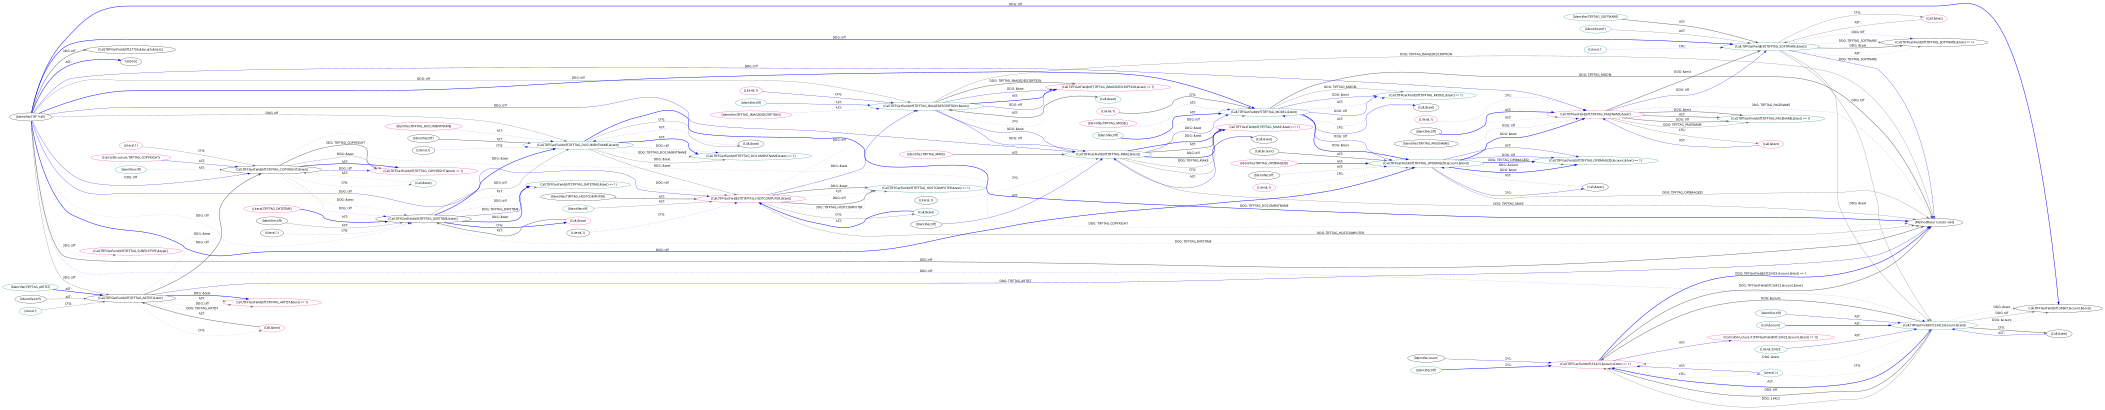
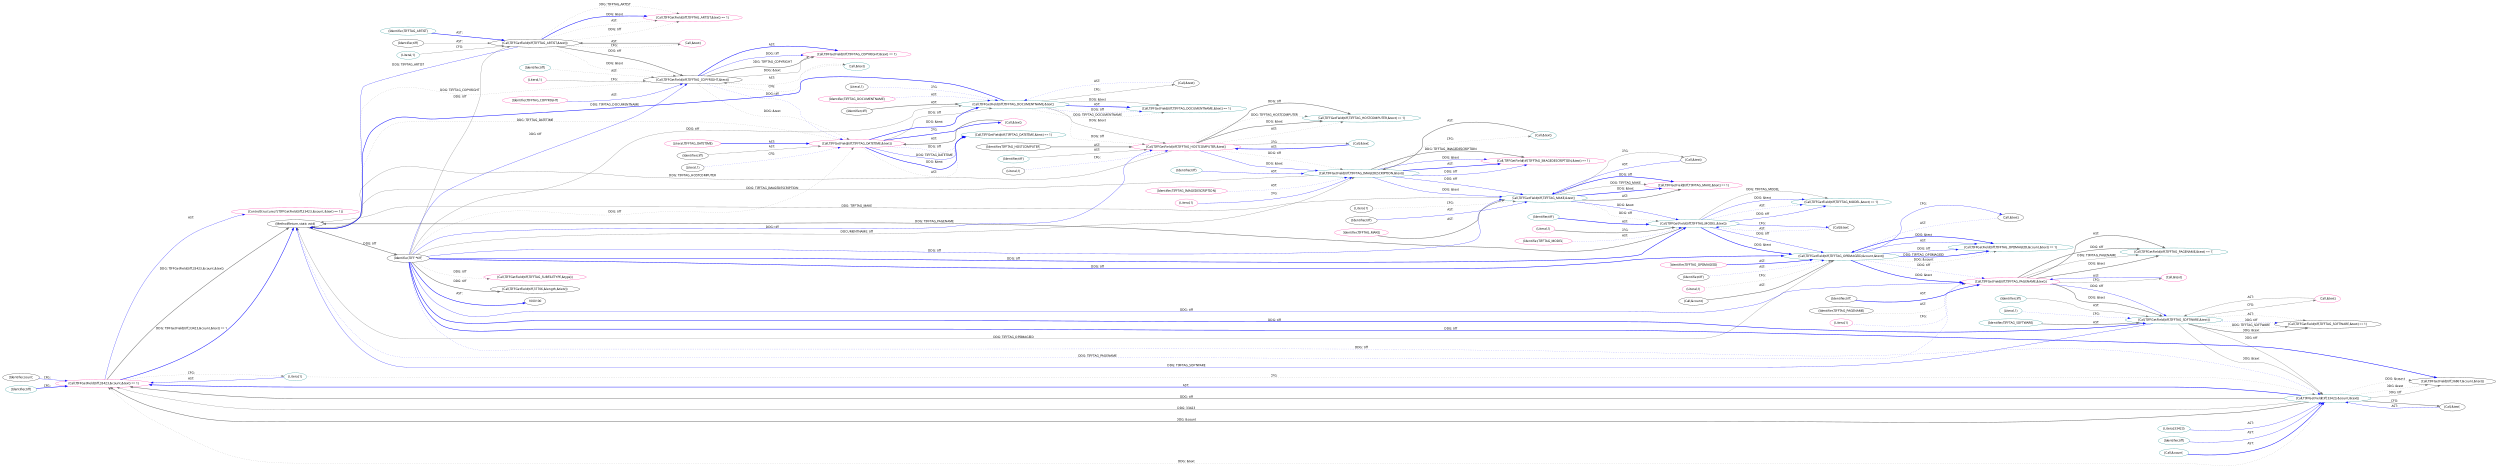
edge "(Call,TIFFGetField(tiff,TIFFTAG_MODEL,&text))" -> "(MethodReturn,static void)": label "DDG: TIFFTAG_MODEL" -> "DDG: TIFFTAG_PAGENAME"
edge "(Identifier,TIFF *tiff)" -> "(Call,TIFFGetField(tiff,TIFFTAG_IMAGEDESCRIPTION,&text))": label "DDG: tiff" -> "DOCUMENTNAME: tiff"
node "(ControlStructure,TIFFTAG_COPYRIGHT)": label "(ControlStructure,TIFFTAG_COPYRIGHT)" -> "(Identifier,TIFFTAG_COPYRIGHT)"
node "(Call,TIFFGetField(tiff,TIFFTAG_DATETIME,&text))": color black -> deeppink
edge "(Identifier,TIFF *tiff)" -> "(MethodReturn,static void)": reversed
